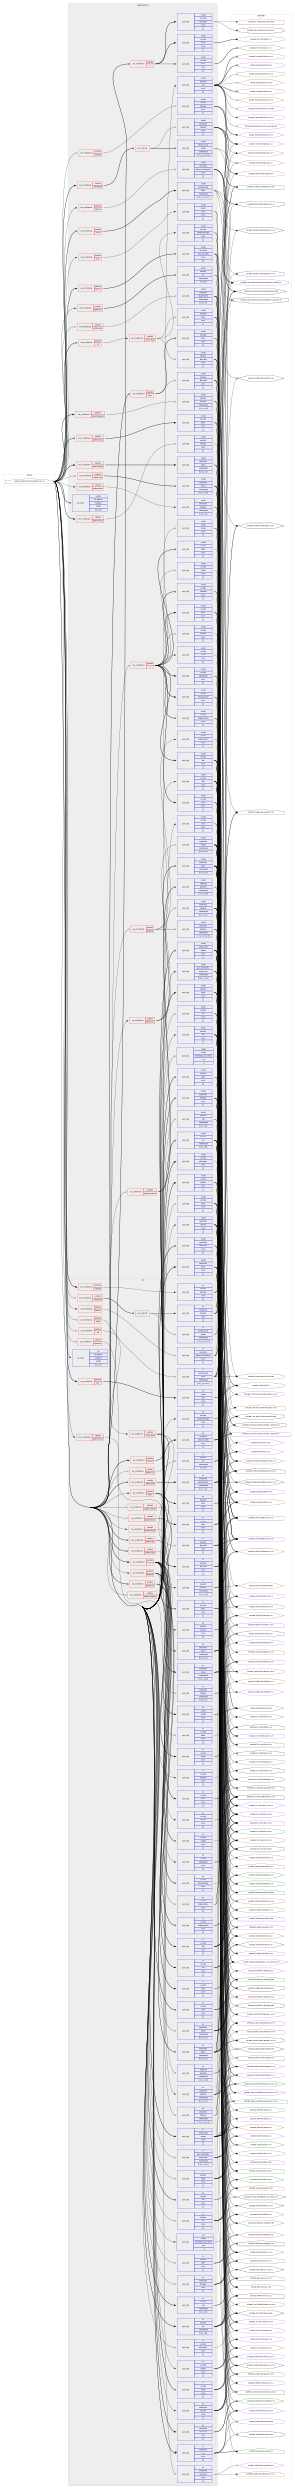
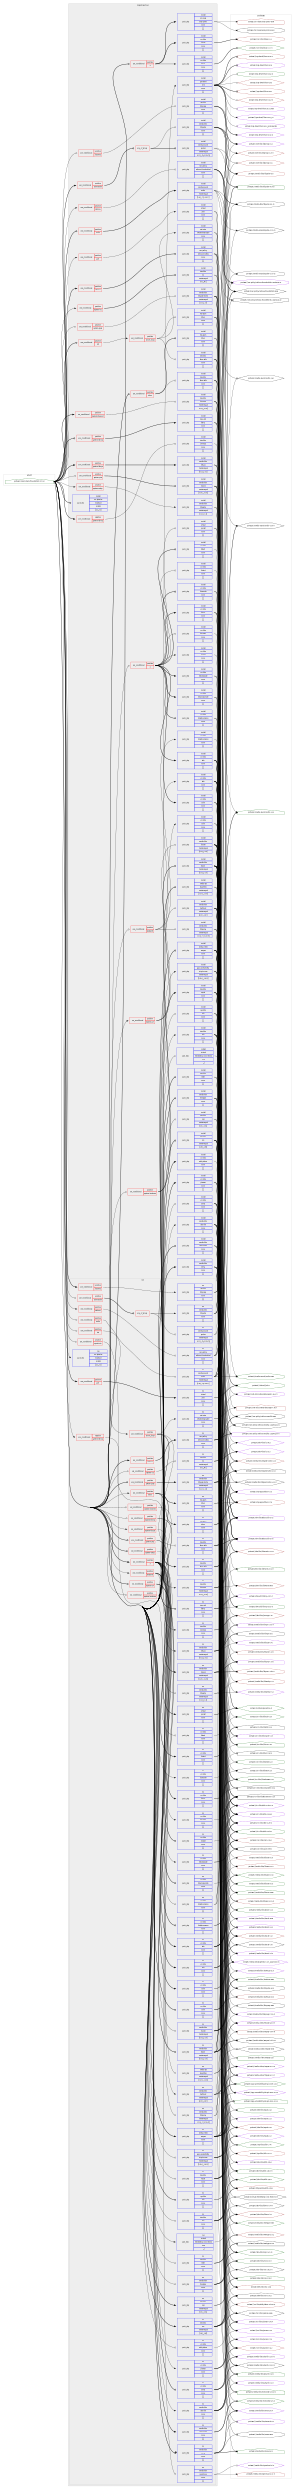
node "portage://dev-libs/libevent-2.1.12-r1": added
node "portage://media-libs/mesa-24.0.9": label "portage://media-libs/mesa-24.0.9" -> "portage://smaller-libs/mesa-24.0.9"
